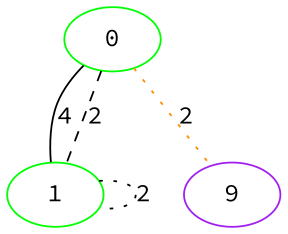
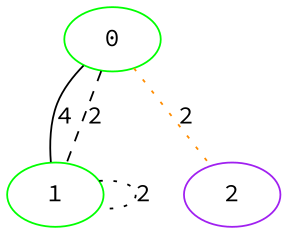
node "9": label "9" -> "2"
